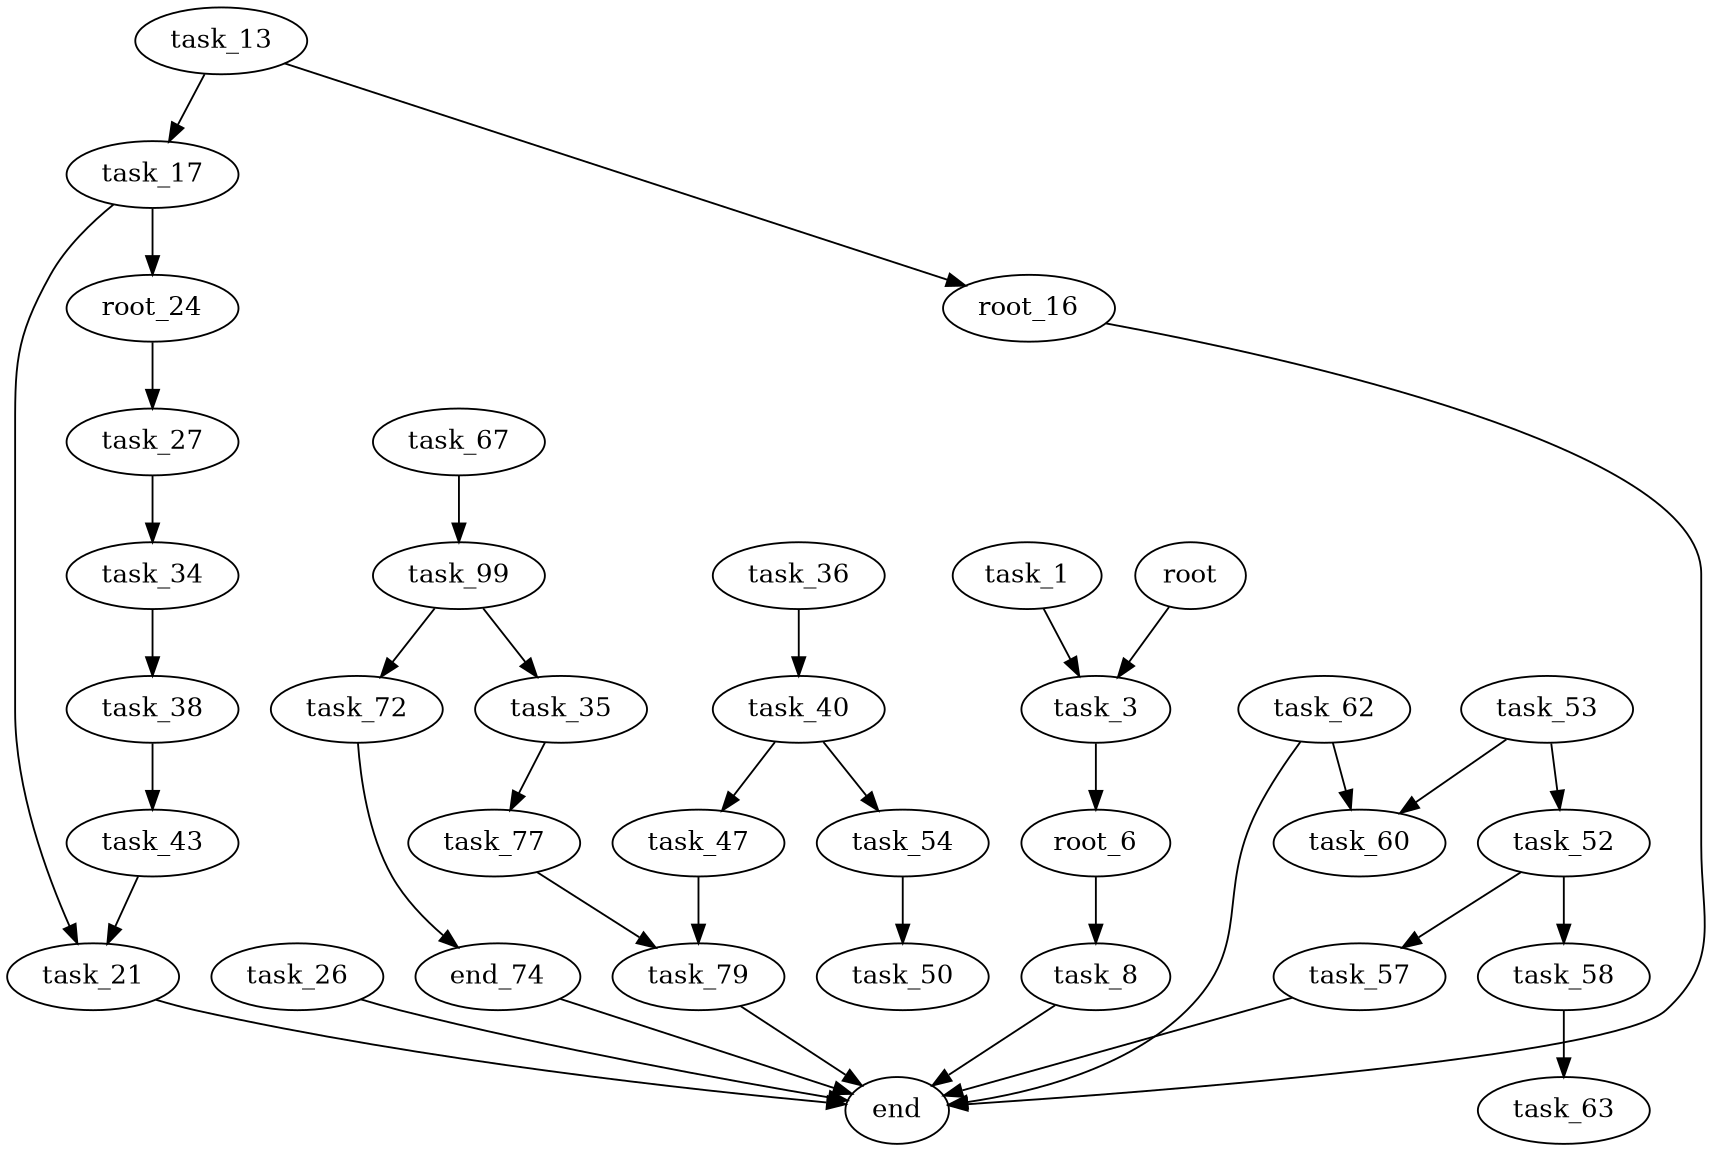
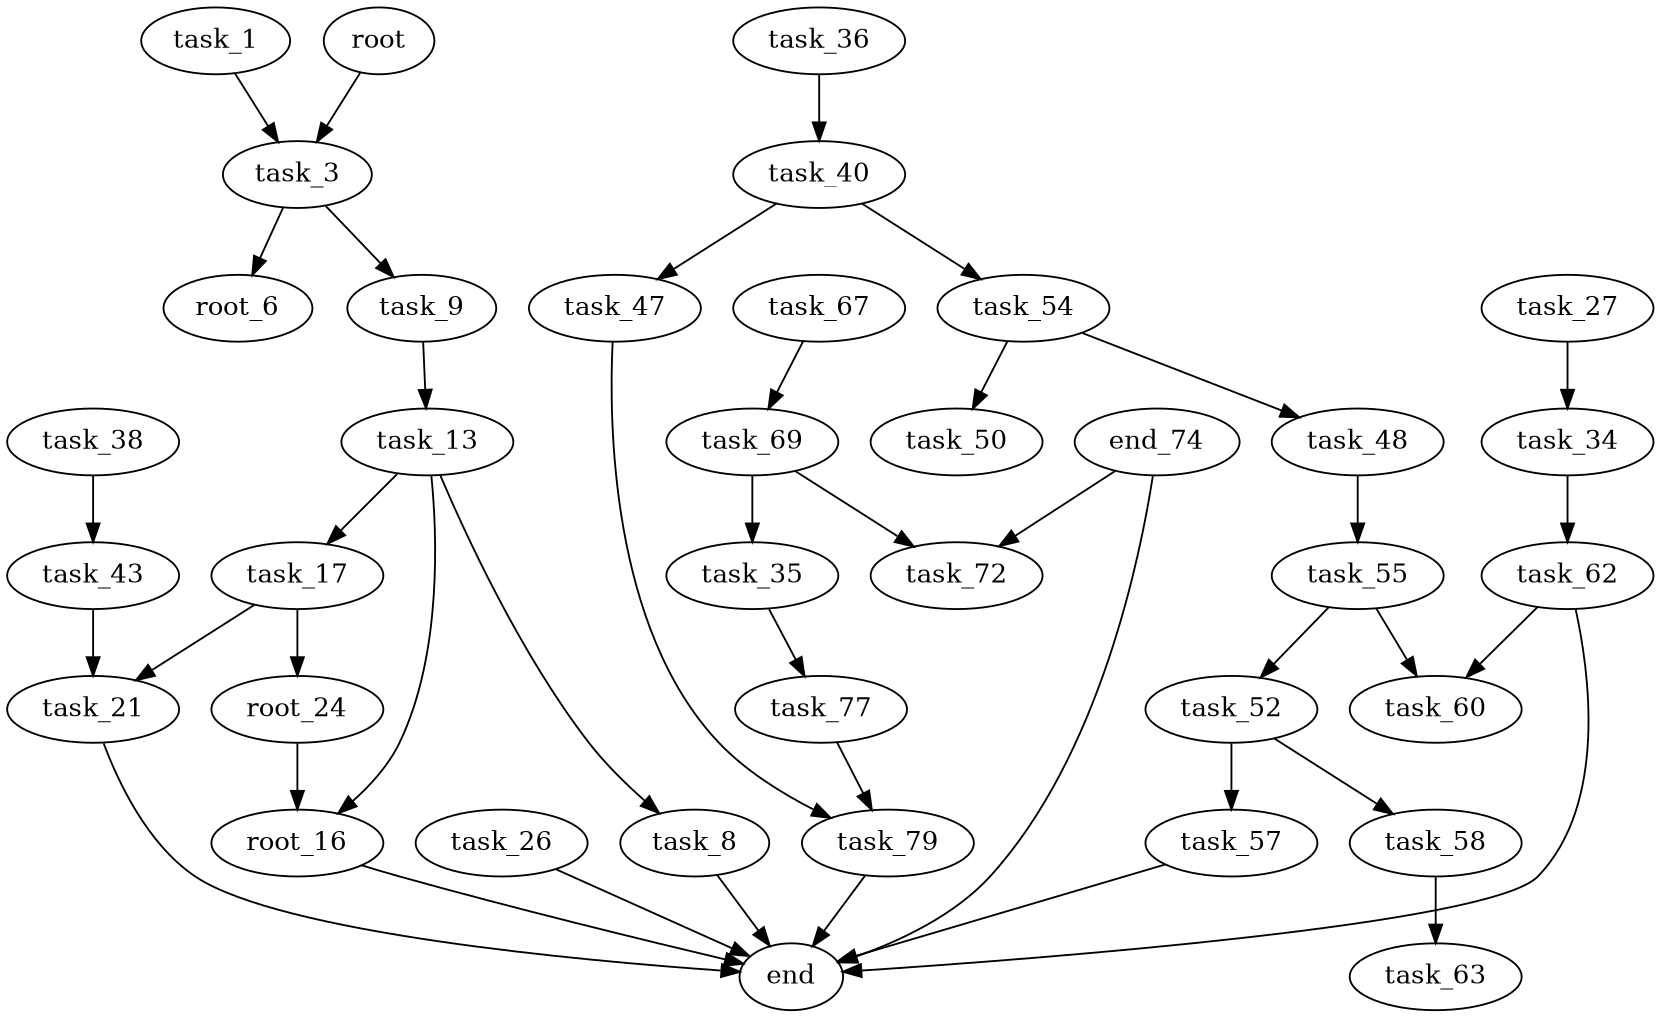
node "task_9": added
edge "root_24" -> "task_27": now "root_24" -> "root_16"
node "task_48": added
node "task_99": label "task_99" -> "task_69"
edge "task_34" -> "task_38": now "task_34" -> "task_62"
node "task_53": label "task_53" -> "task_55"
edge "task_72" -> "end_74": reversed
edge "root_6" -> "task_8": now "task_13" -> "task_8"
